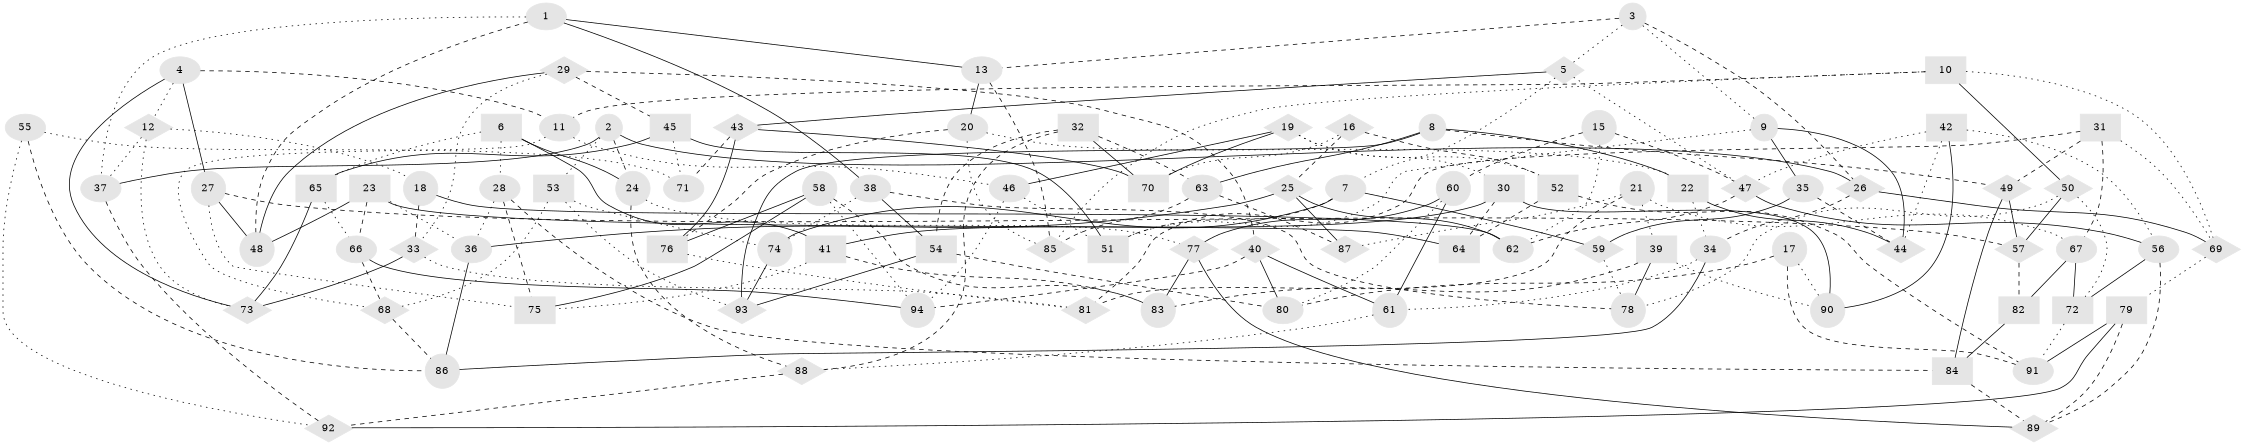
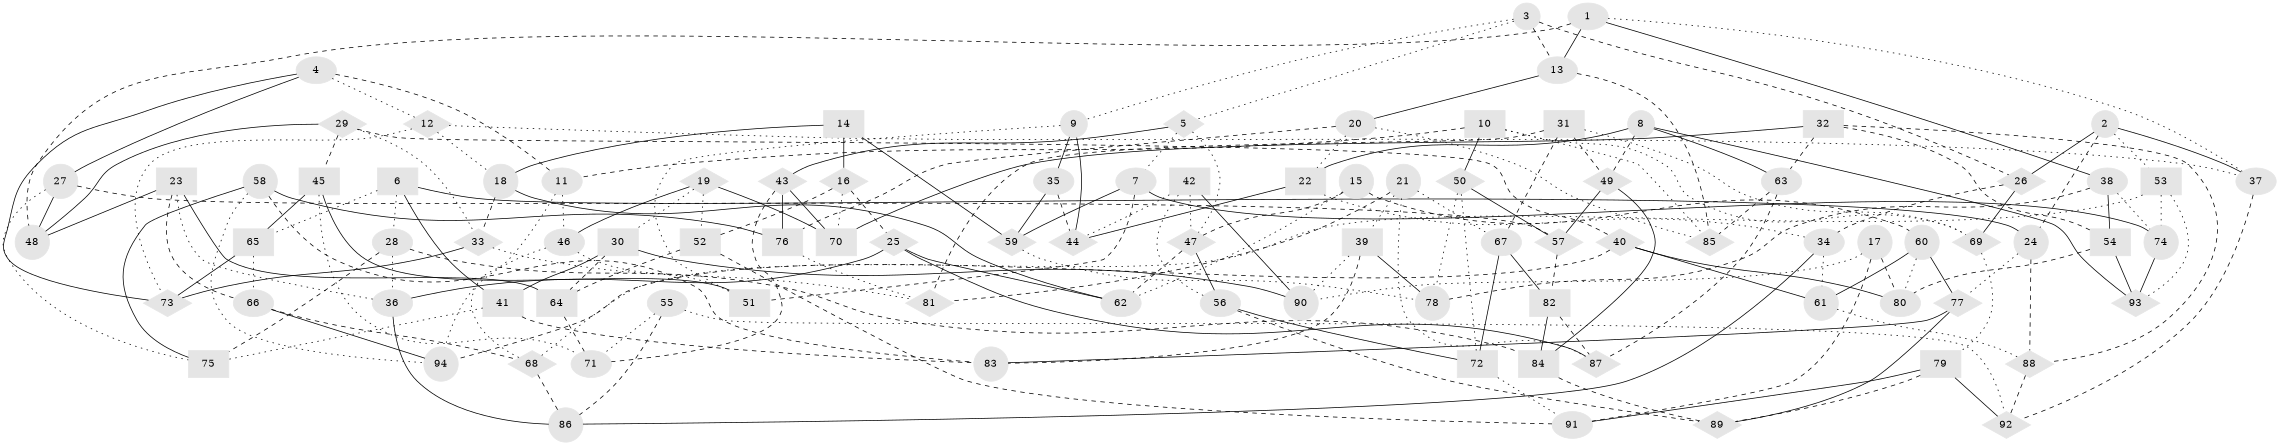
node "14": added
edge "82" -- "87": added
edge "64" -- "71": added
